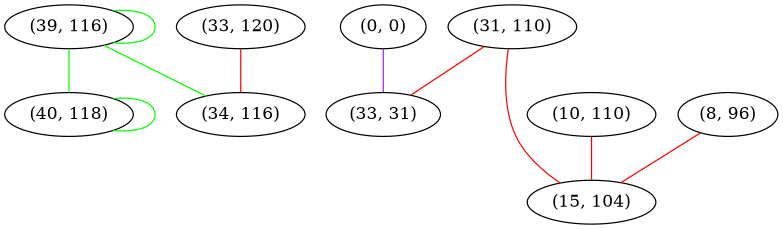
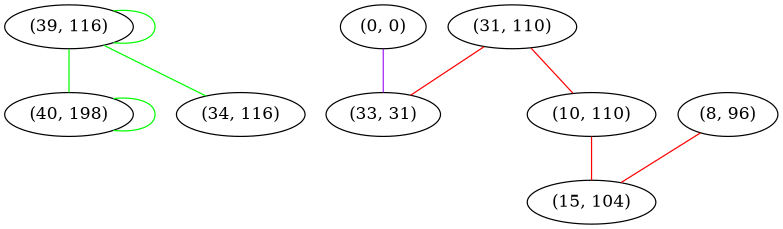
node "(33, 120)": removed
node "(40, 118)": label "(40, 118)" -> "(40, 198)"
edge "(31, 110)" -- "(15, 104)": now "(31, 110)" -- "(10, 110)"
